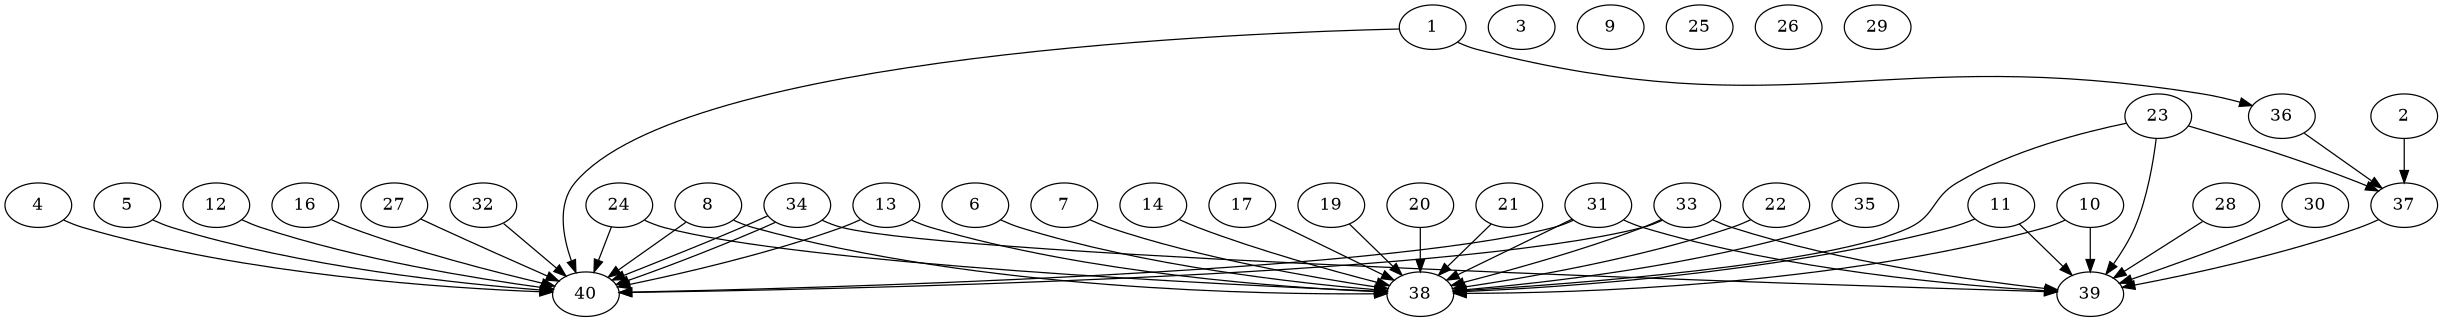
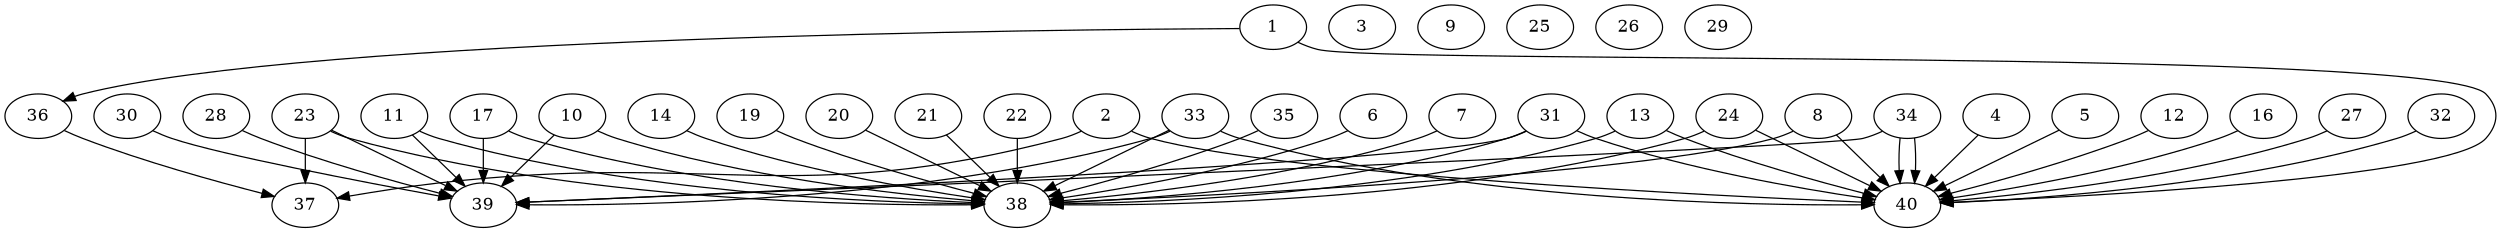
edge "2" -> "40": added
edge "37" -> "39": now "17" -> "39"
